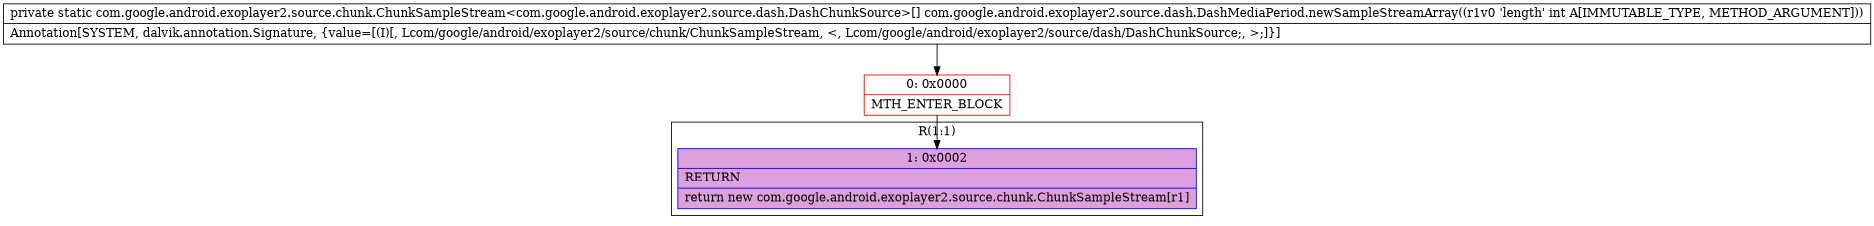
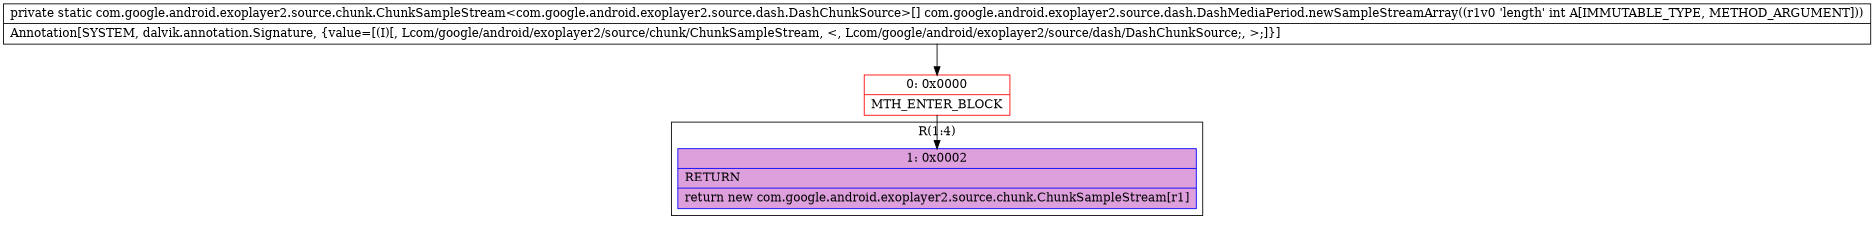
cluster "R(1:1)": label "R(1:1)" -> "R(1:4)"
